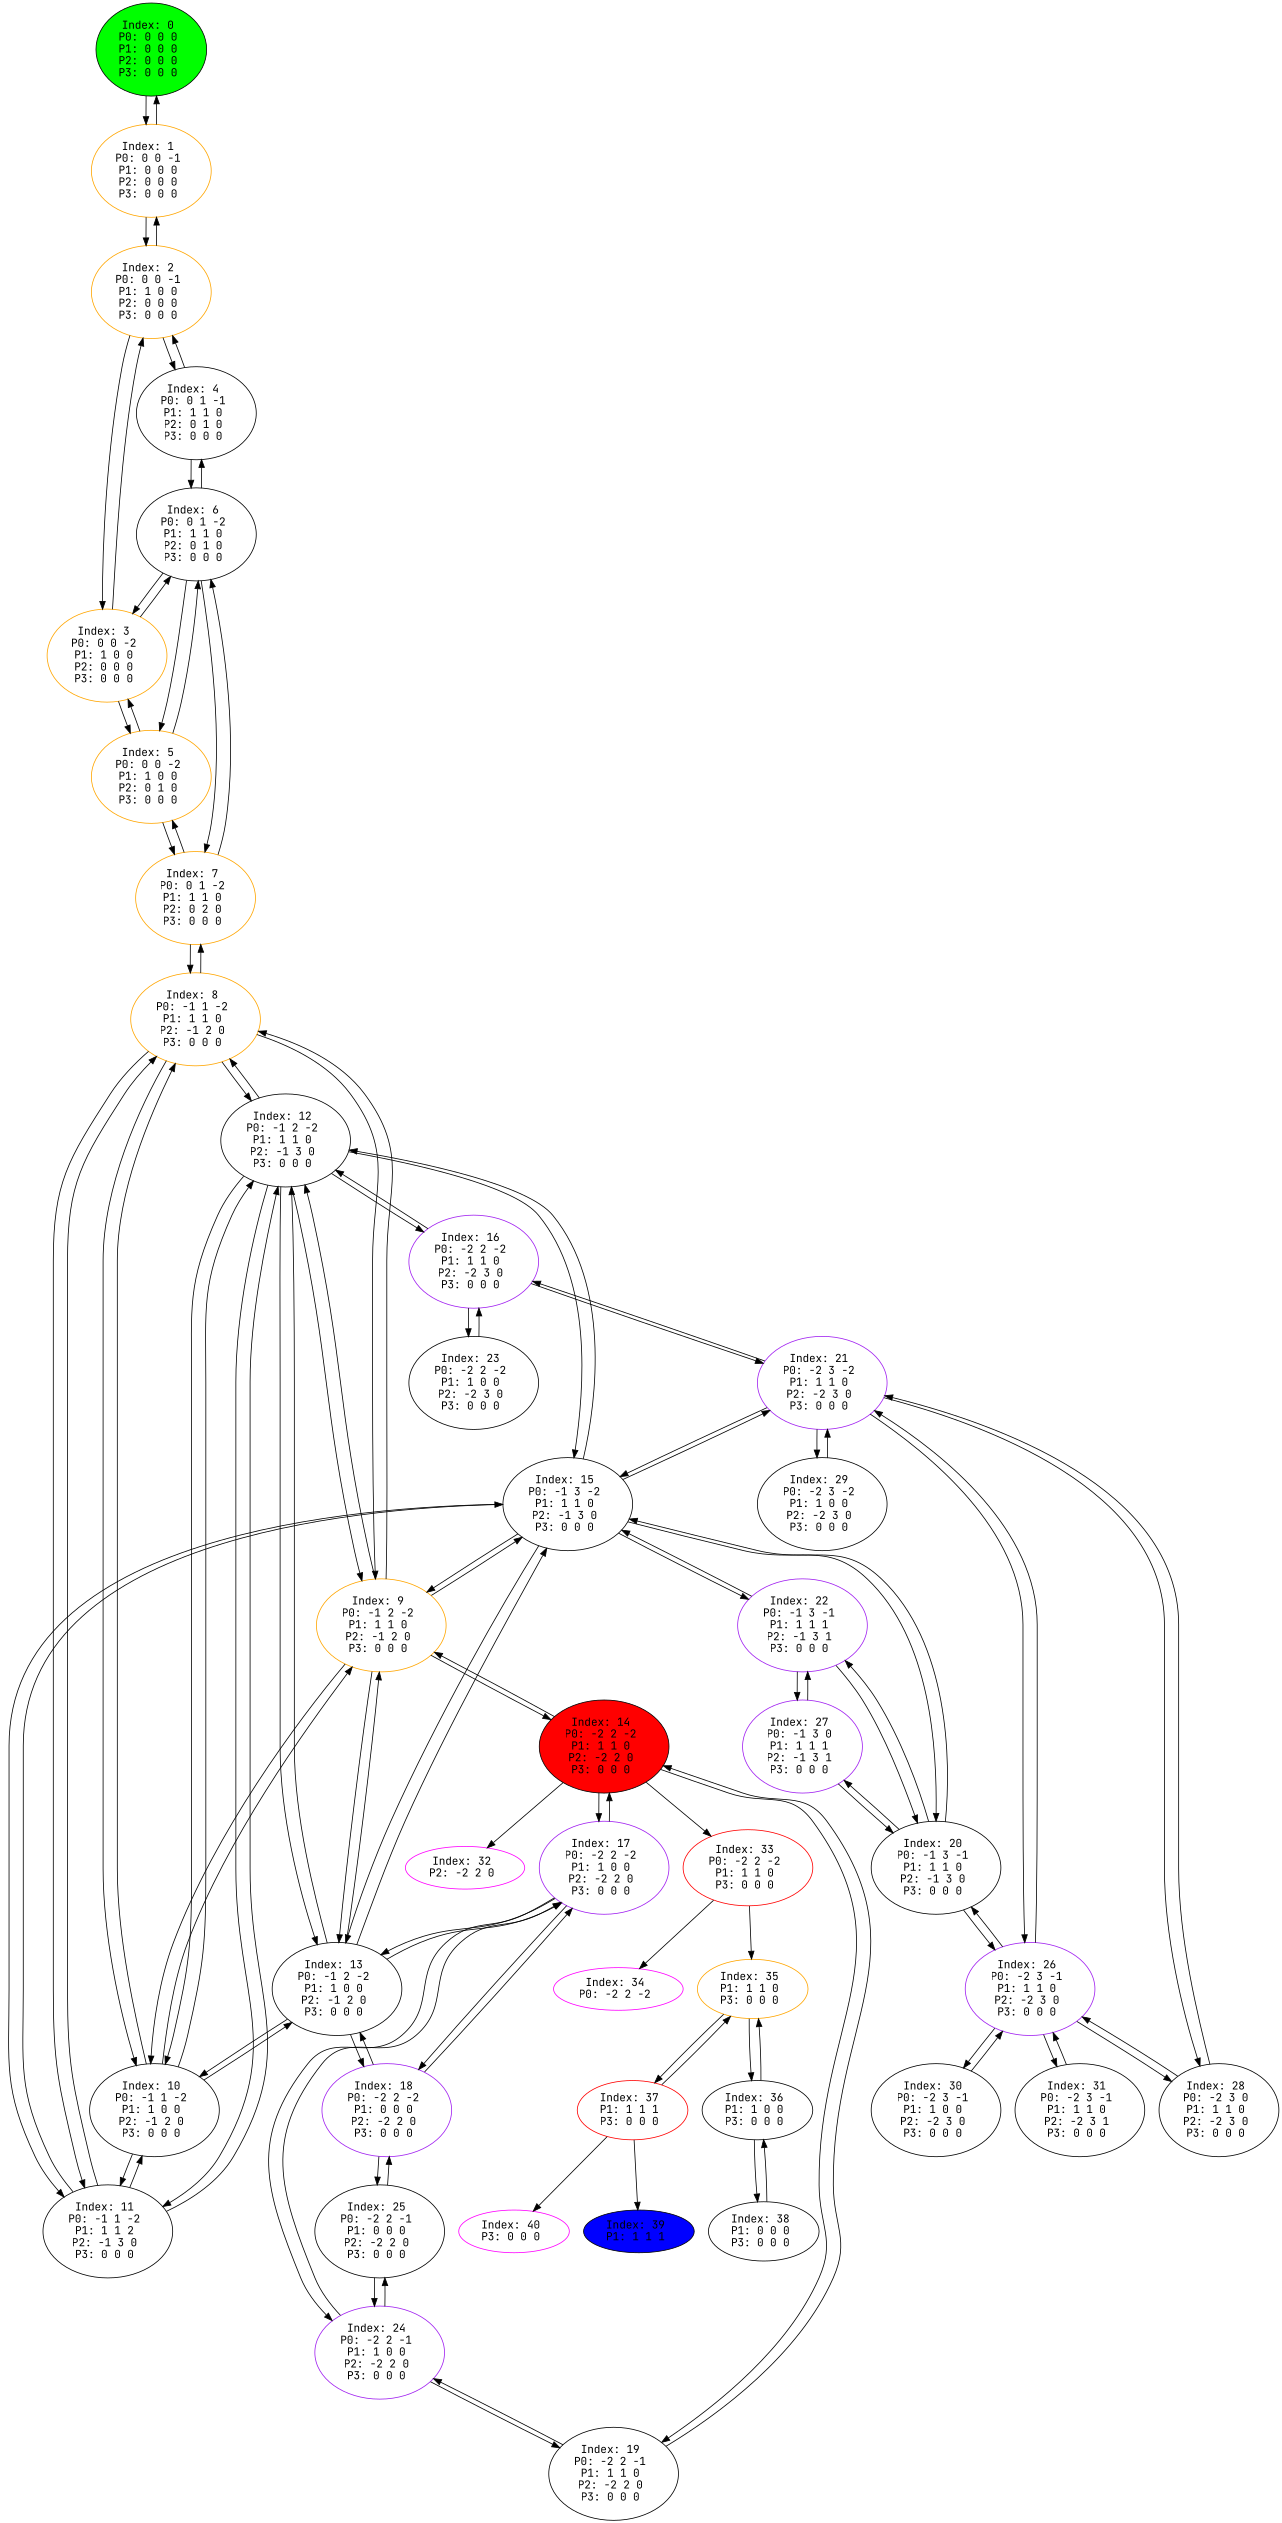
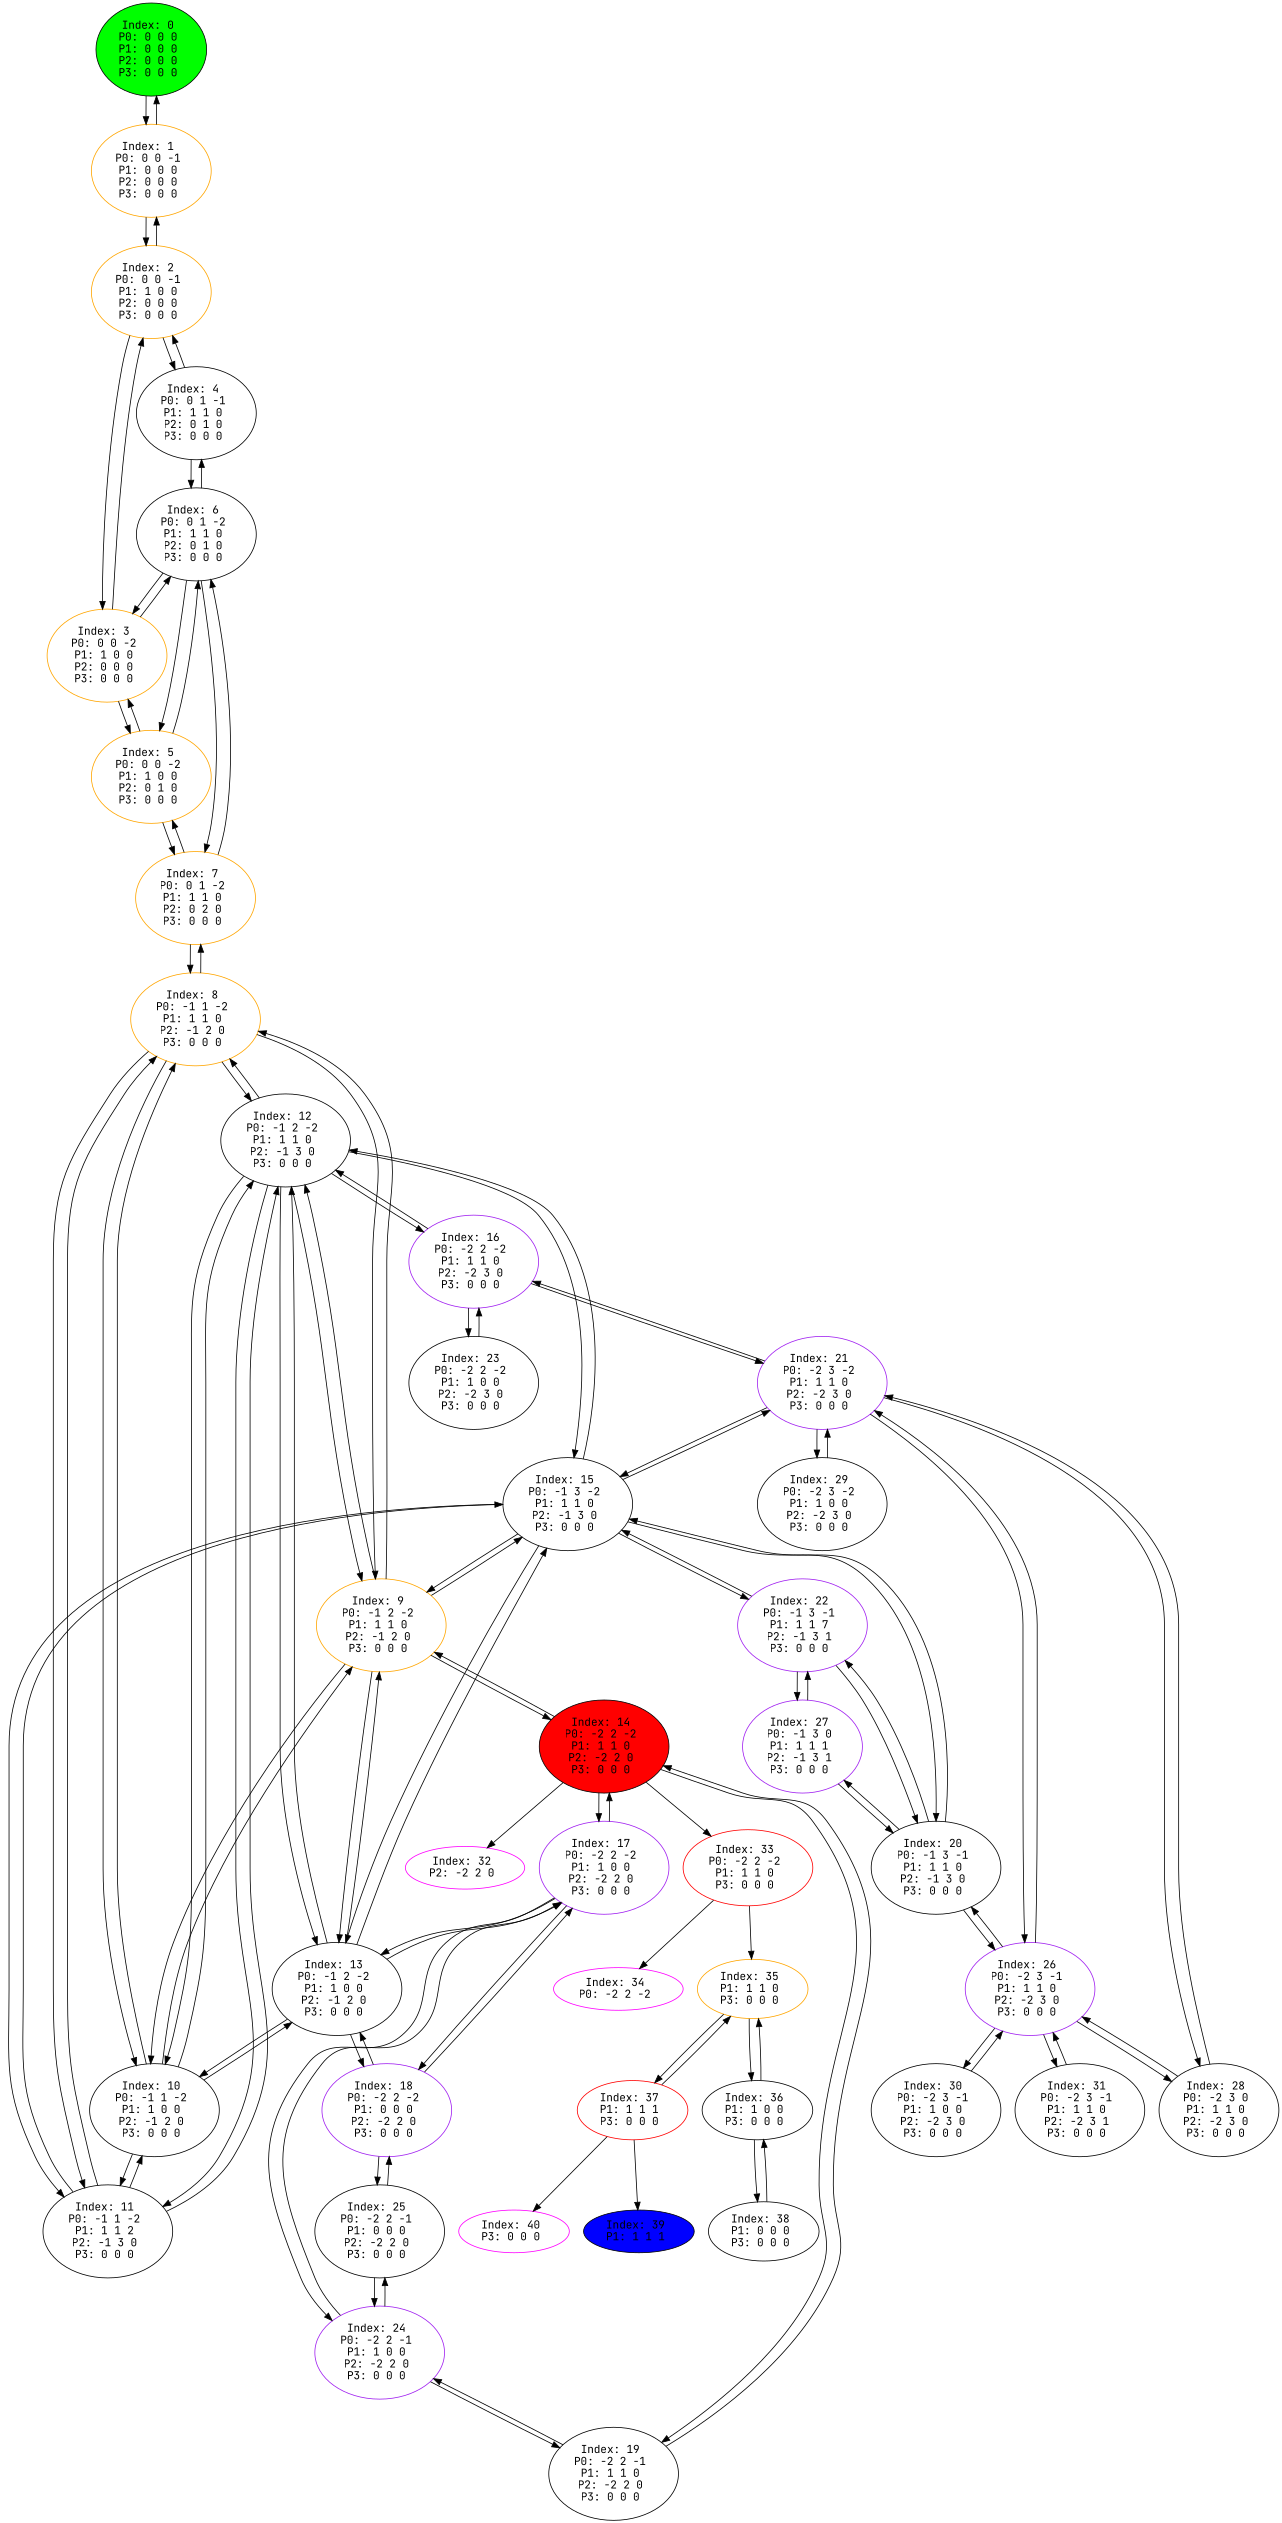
node "Index: 22 P0: -1 3 -1 P1: 1 1 1 P2: -1 3 1 P3: 0 0 0": label "Index: 22 P0: -1 3 -1 P1: 1 1 1 P2: -1 3 1 P3: 0 0 0" -> "Index: 22 P0: -1 3 -1 P1: 1 1 7 P2: -1 3 1 P3: 0 0 0"
